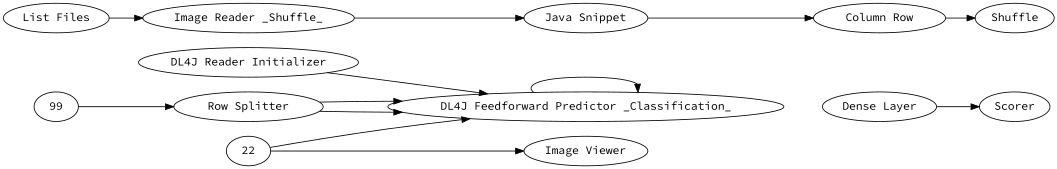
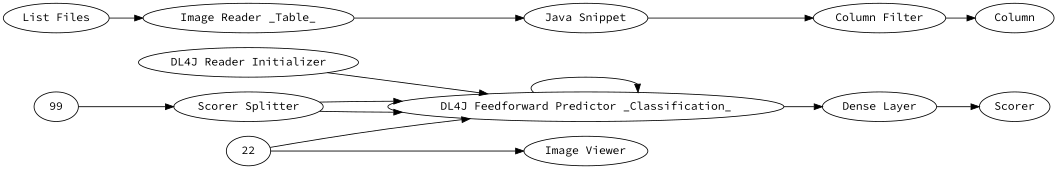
node "Image Reader _Shuffle_": label "Image Reader _Shuffle_" -> "Image Reader _Table_"
node "Column Row": label "Column Row" -> "Column Filter"
node "Shuffle": label "Shuffle" -> "Column"
node "Row Splitter": label "Row Splitter" -> "Scorer Splitter"
edge "DL4J Feedforward Predictor _Classification_" -> "Dense Layer": added
